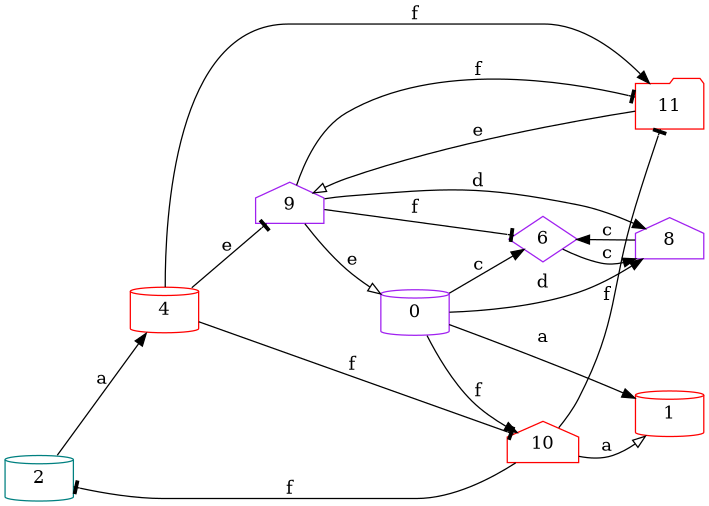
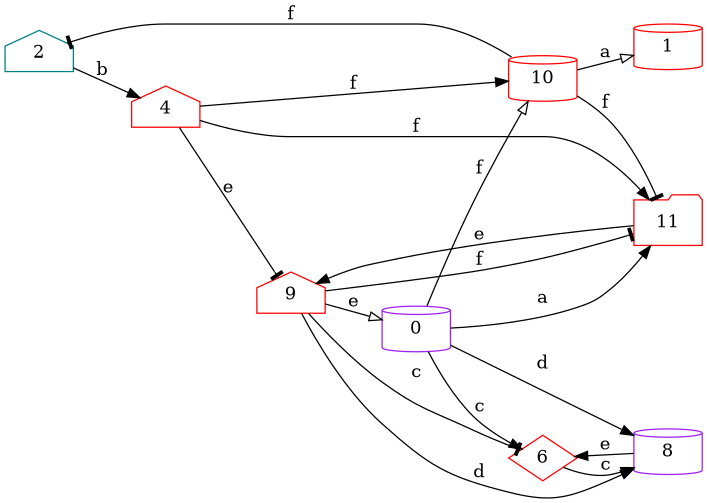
edge "11" -> "9": arrowhead onormal -> normal
node "9": color purple -> red
edge "9" -> "6": label "f" -> "c"
edge "8" -> "6": label "c" -> "e"
node "6": color purple -> red
node "8": shape house -> cylinder
node "4": shape cylinder -> house
edge "0" -> "1": now "0" -> "11"
edge "4" -> "10": arrowhead tee -> normal
edge "2" -> "4": label "a" -> "b"
edge "0" -> "10": arrowhead normal -> onormal
node "10": shape house -> cylinder
node "2": shape cylinder -> house
